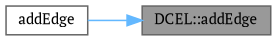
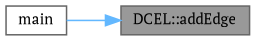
node "addEdge": label "addEdge" -> "main"
